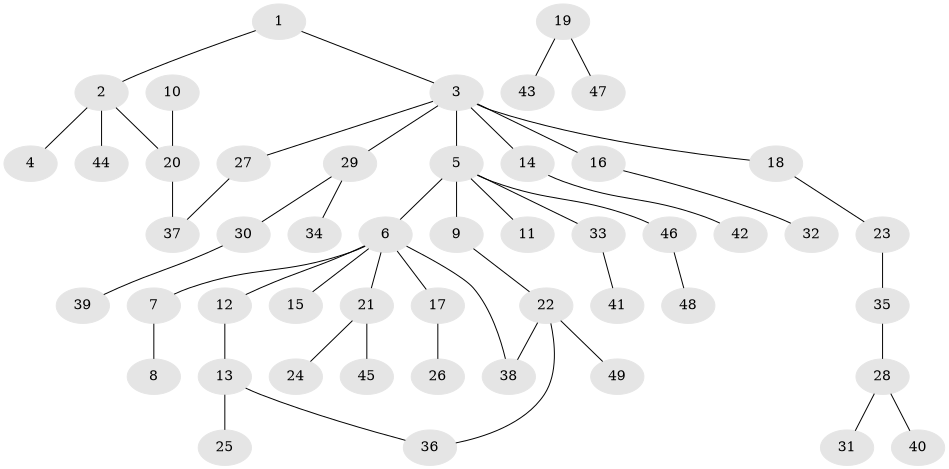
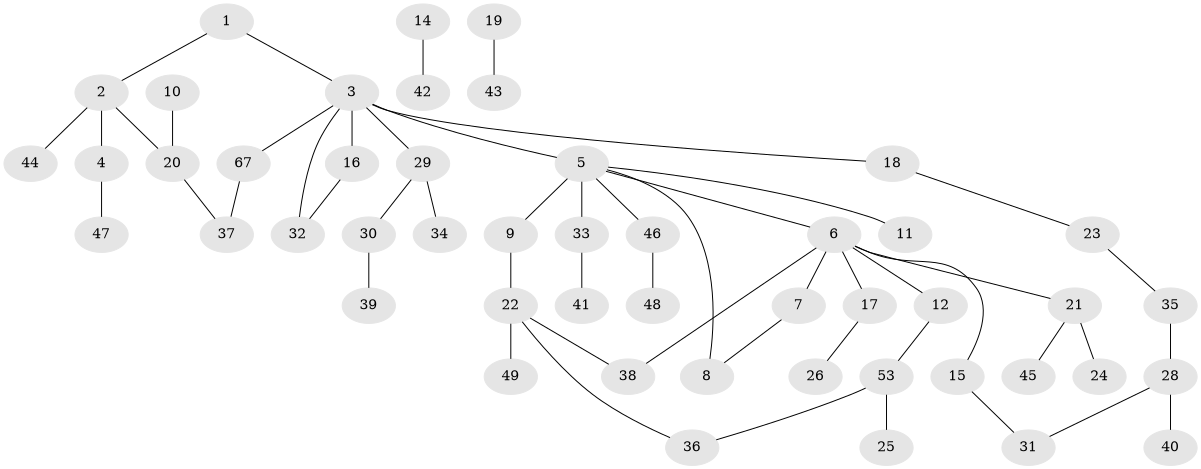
edge "19" -- "47": now "4" -- "47"
edge "3" -- "14": now "3" -- "32"
node "27": label "27" -> "67"
edge "5" -- "8": added
node "13": label "13" -> "53"
edge "15" -- "31": added
